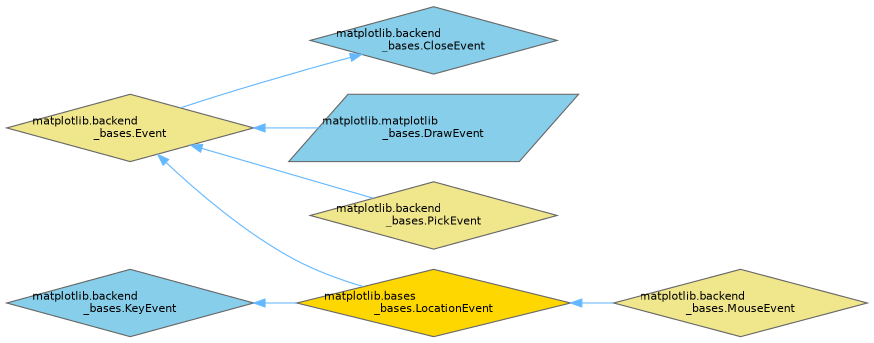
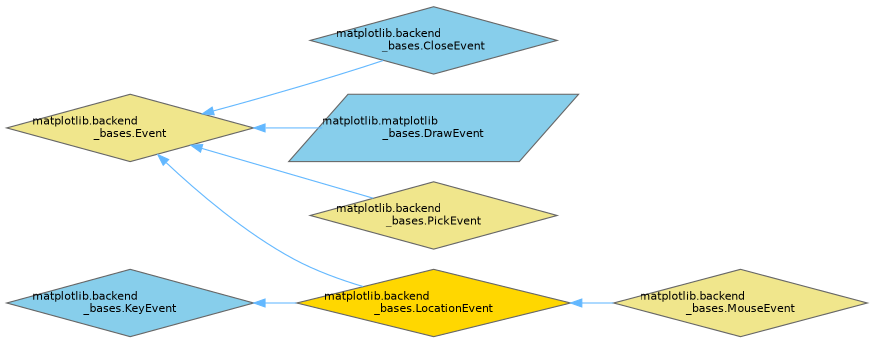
edge "matplotlib.backend _bases.Event" -> "matplotlib.backend _bases.CloseEvent": reversed
node "matplotlib.bases _bases.LocationEvent": label "matplotlib.bases _bases.LocationEvent" -> "matplotlib.backend _bases.LocationEvent"
